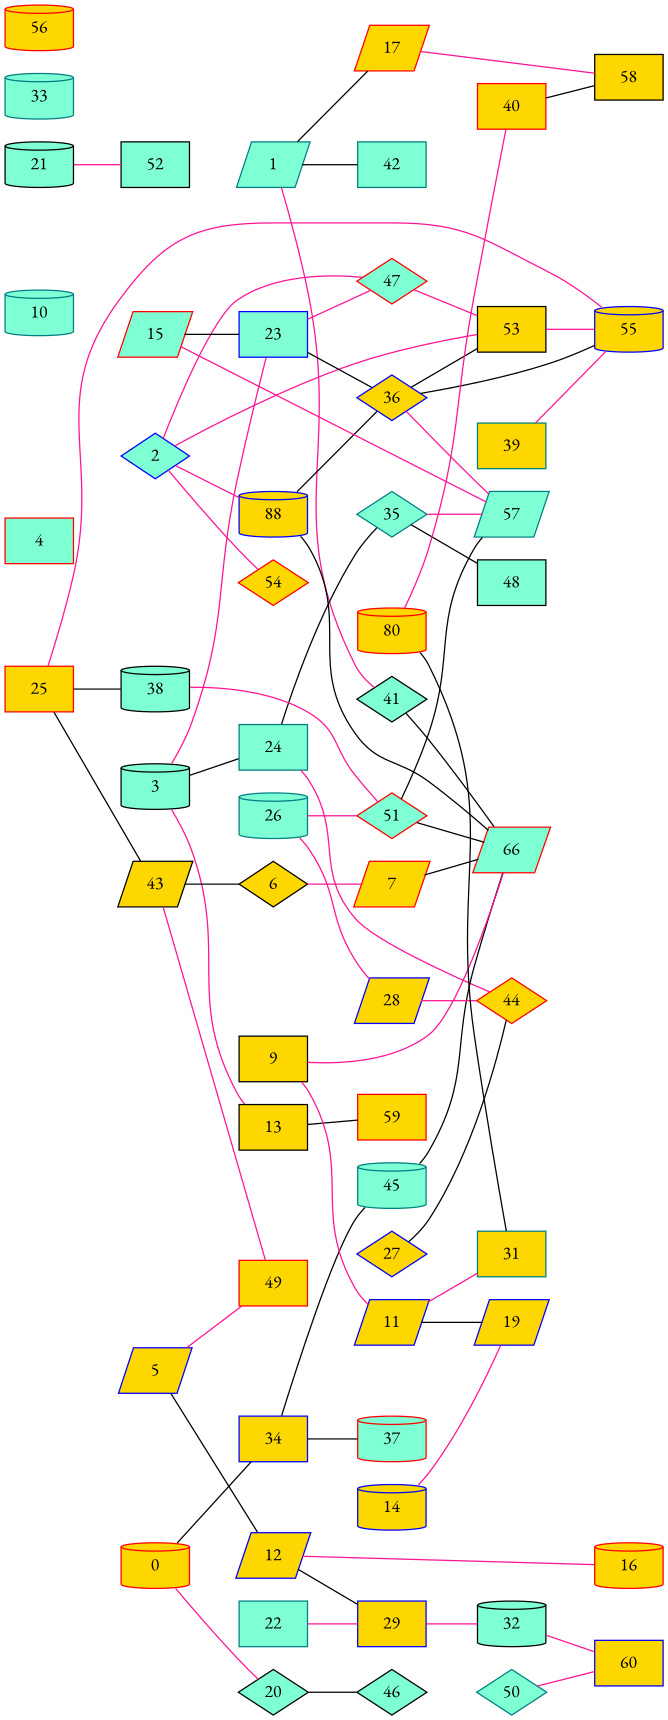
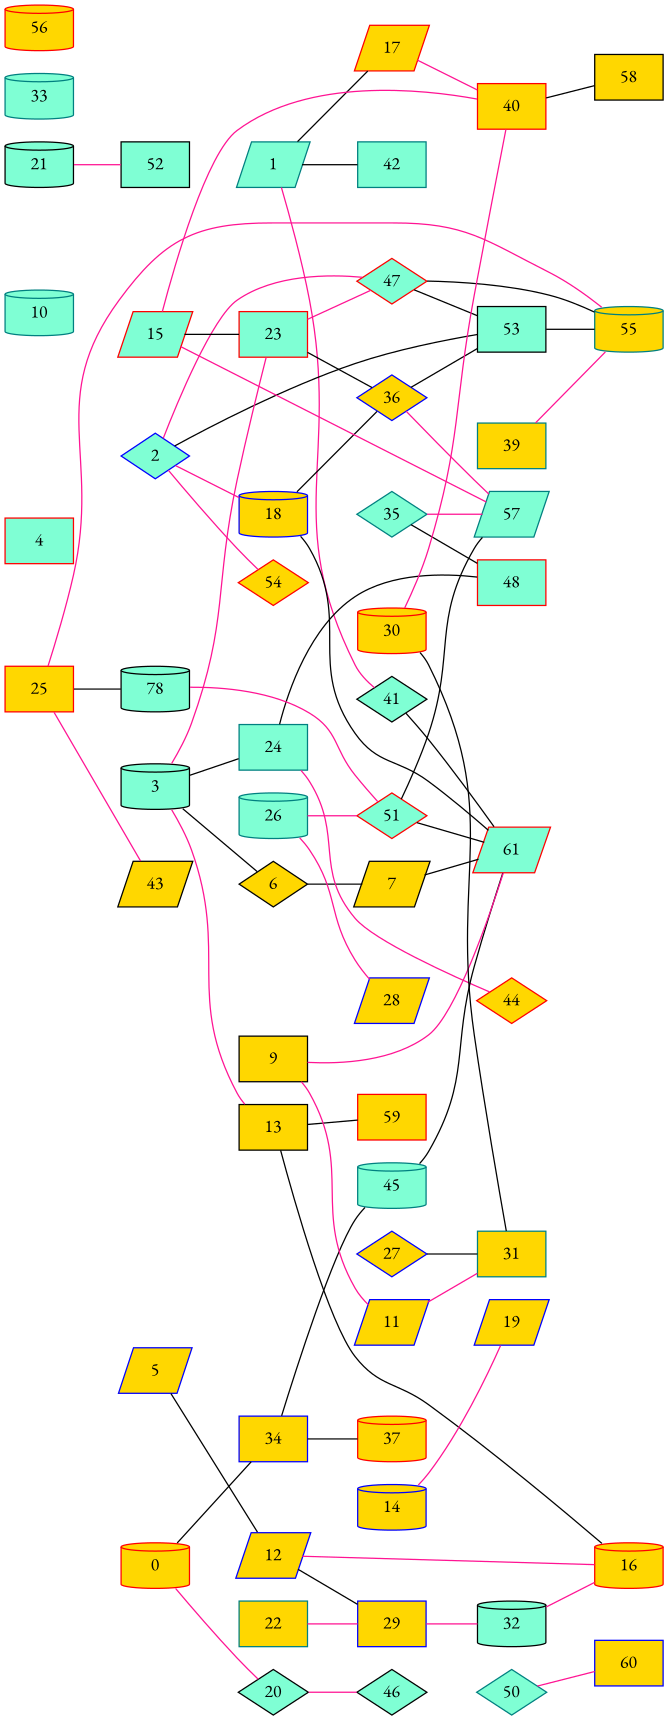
edge "17" -- "58": now "17" -- "40"
edge "40" -- "15": added
edge "47" -- "53": color deeppink -> black
node "53": fillcolor gold -> aquamarine
edge "53" -- "55": color deeppink -> black
node "55": color blue -> teal
node "23": color blue -> red
edge "53" -- "2": color deeppink -> black
edge "55" -- "36": now "55" -- "47"
node "88": label "88" -> "18"
node "48": color black -> red
edge "35" -- "24": now "48" -- "24"
node "80": label "80" -> "30"
node "38": label "38" -> "78"
edge "25" -- "43": color black -> deeppink
node "66": label "66" -> "61"
edge "43" -- "6": now "3" -- "6"
edge "6" -- "7": color deeppink -> black
node "7": color red -> black
edge "28" -- "44": removed
edge "44" -- "27": now "31" -- "27"
node "49": removed
edge "11" -- "19": removed
edge "13" -- "16": added
node "37": fillcolor aquamarine -> gold
node "22": fillcolor aquamarine -> gold
edge "32" -- "60": now "32" -- "16"
edge "20" -- "46": color black -> deeppink
